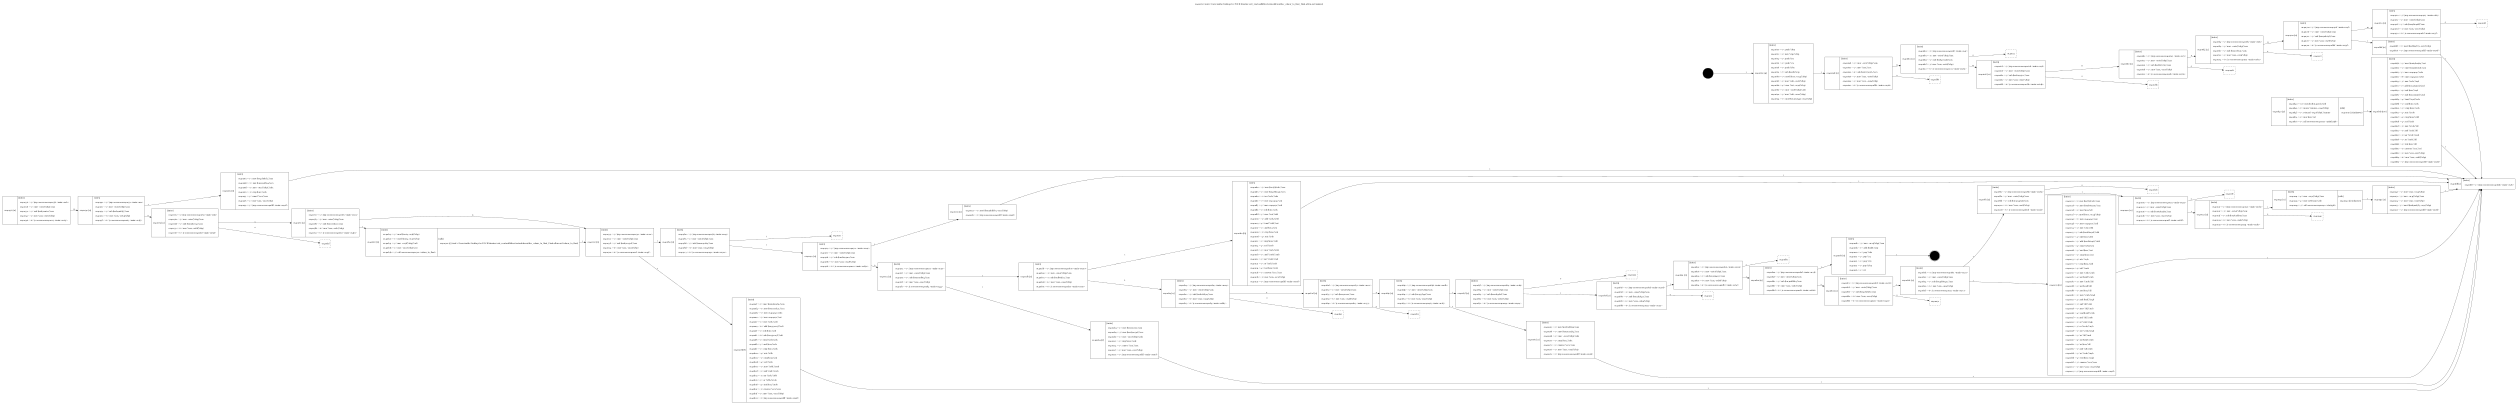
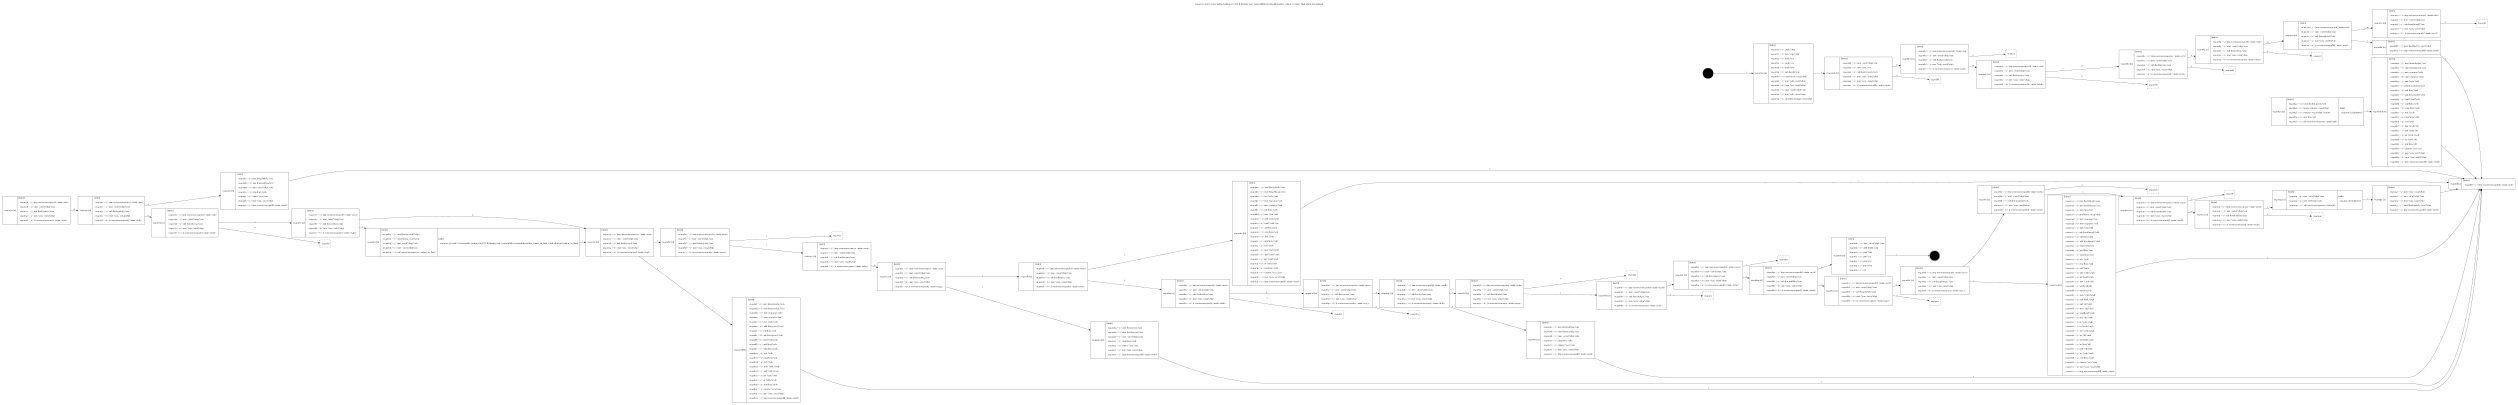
node "0x401eca [12]": removed
